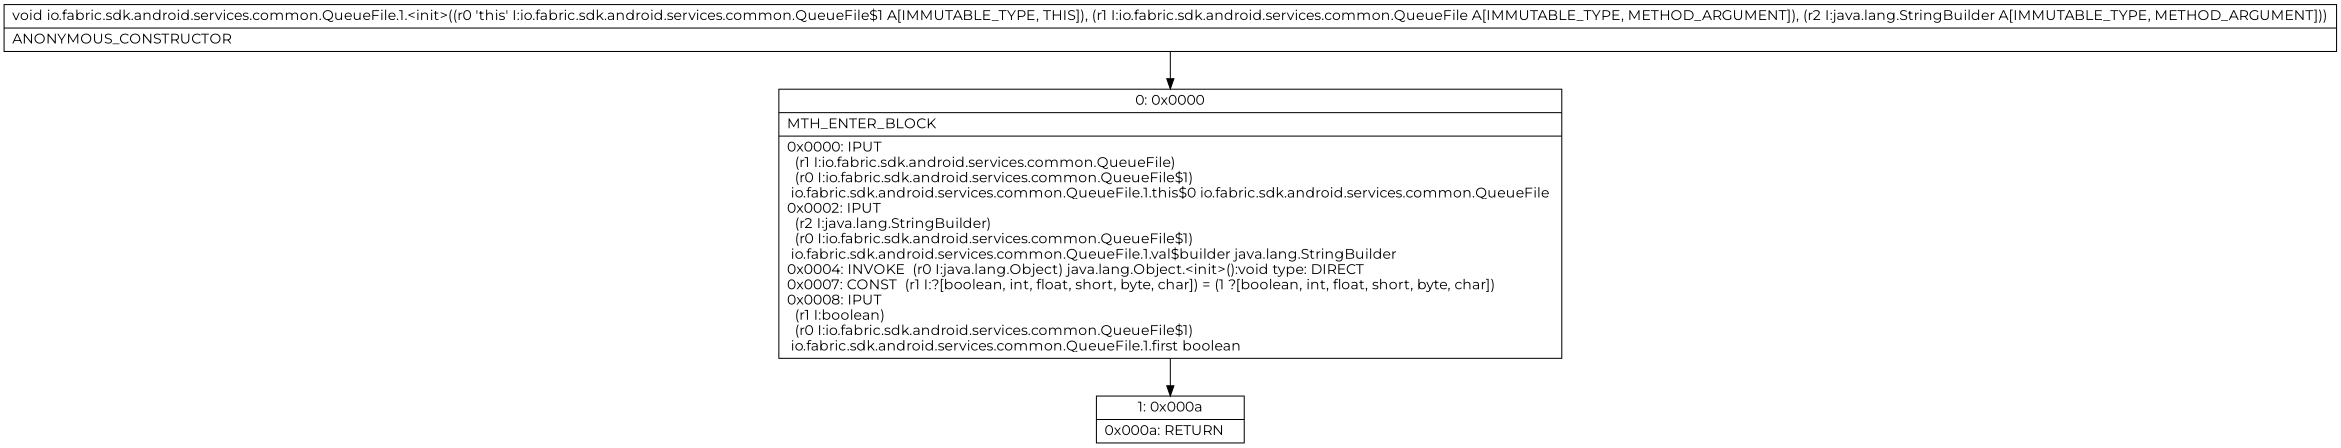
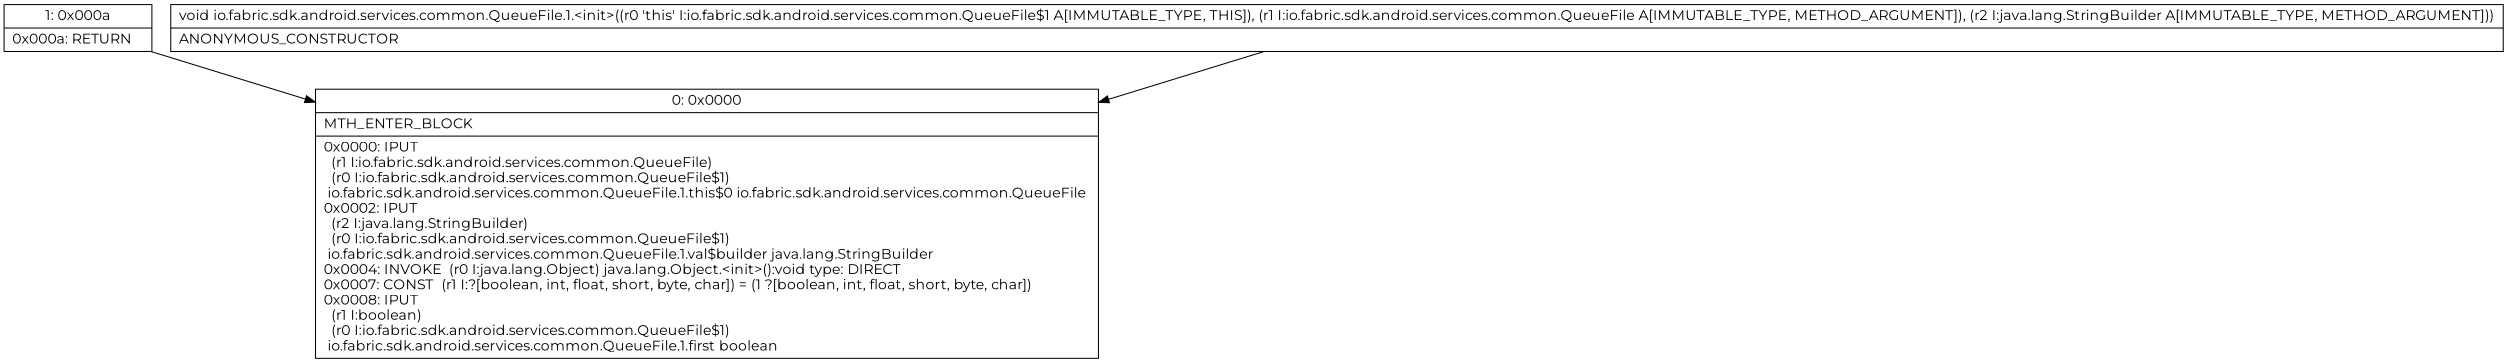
edge "0: 0x0000" -> "1: 0x000a": reversed
